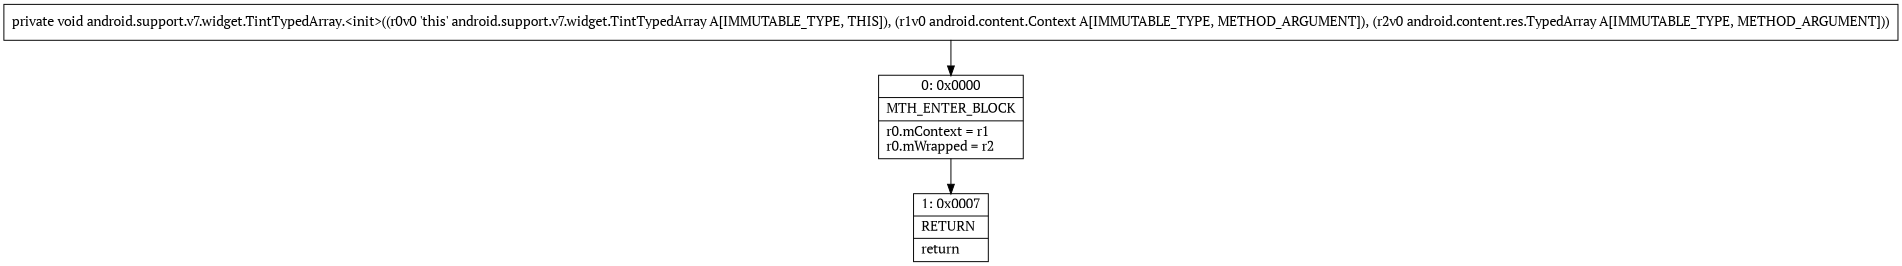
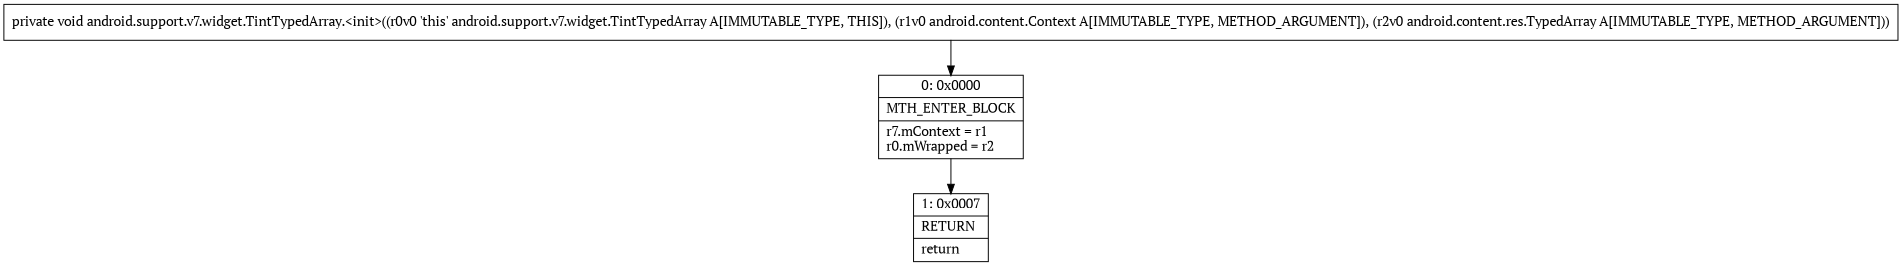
node "0: 0x0000": text "r0.mContext = r1" -> "r7.mContext = r1"
